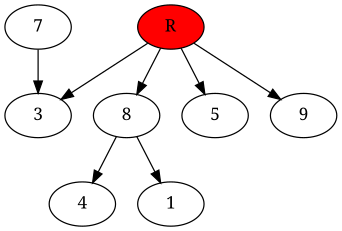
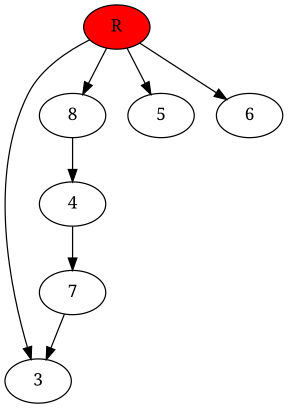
node "9": label "9" -> "6"
node "1": removed
edge "4" -> "7": added
